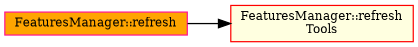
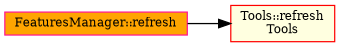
node "FeaturesManager::refresh Tools": label "FeaturesManager::refresh Tools" -> "Tools::refresh Tools"
